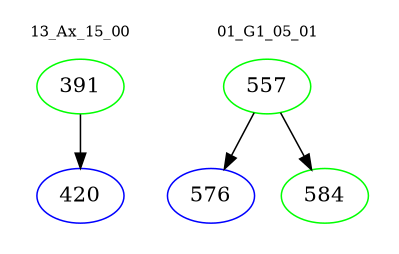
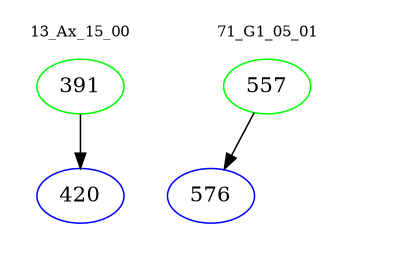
cluster "01_G1_05_01": label "01_G1_05_01" -> "71_G1_05_01"
node "584": removed
